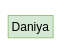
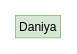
node "Daniya": moved (30, 27) -> (38, 27)
